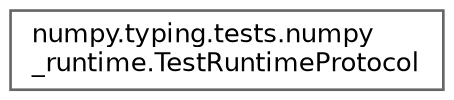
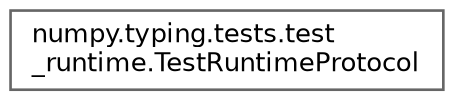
node "numpy.typing.tests.numpy _runtime.TestRuntimeProtocol": label "numpy.typing.tests.numpy _runtime.TestRuntimeProtocol" -> "numpy.typing.tests.test _runtime.TestRuntimeProtocol"
